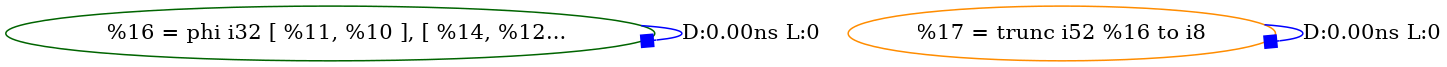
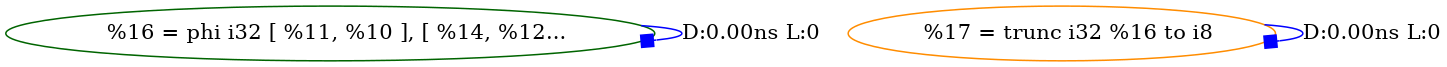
node "%17 = trunc i52 %16 to i8": label "%17 = trunc i52 %16 to i8" -> "%17 = trunc i32 %16 to i8"
